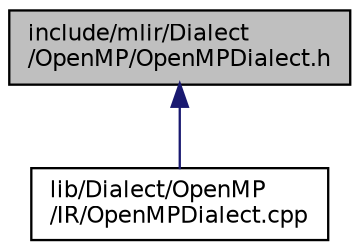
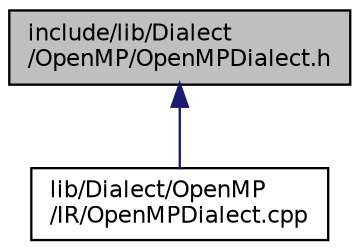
node "include/mlir/Dialect /OpenMP/OpenMPDialect.h": label "include/mlir/Dialect /OpenMP/OpenMPDialect.h" -> "include/lib/Dialect /OpenMP/OpenMPDialect.h"
